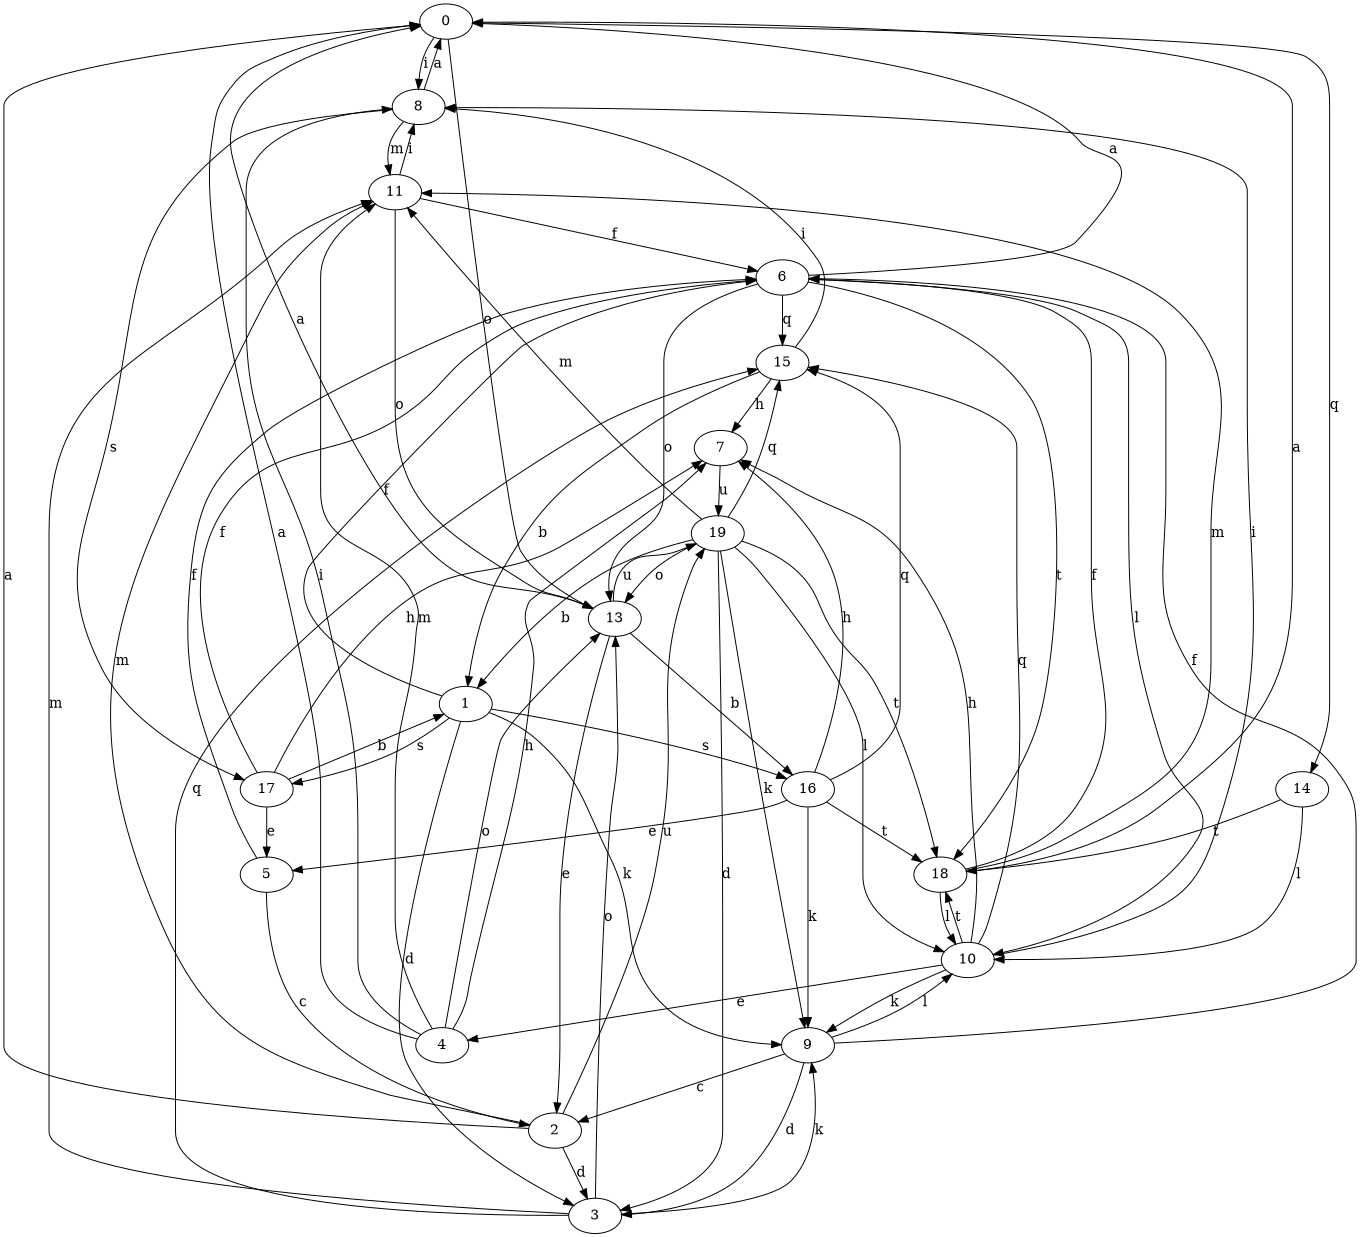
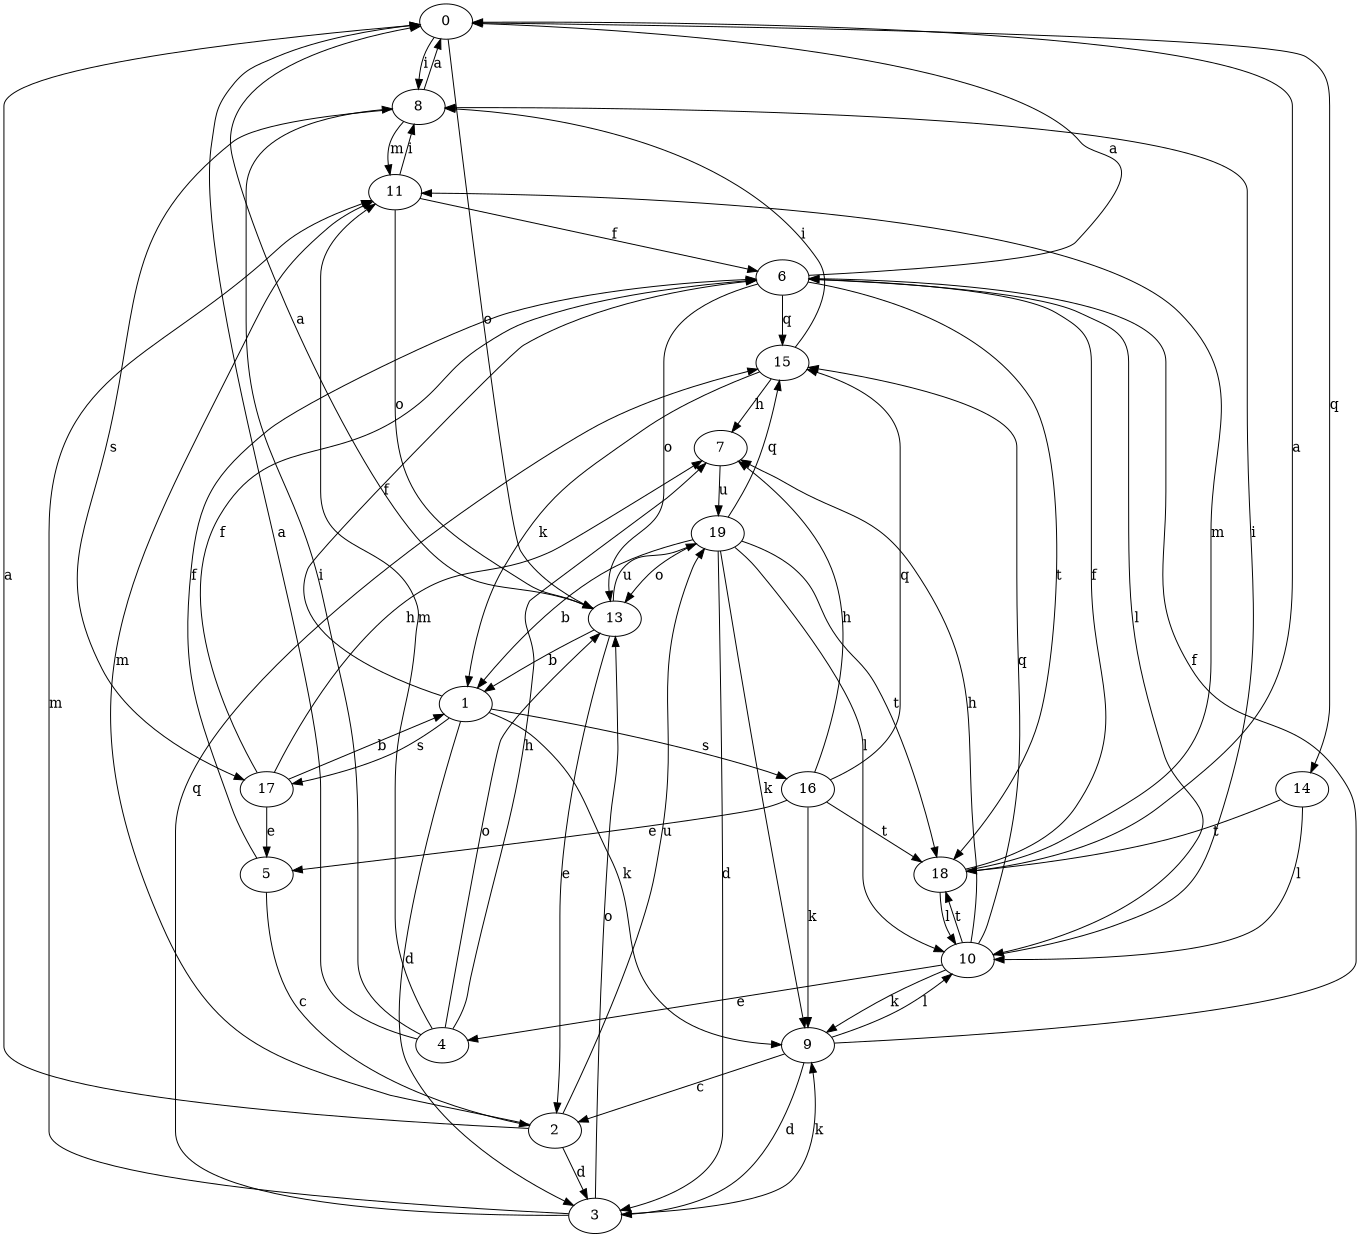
edge "19" -> "11": removed, label "m"
edge "15" -> "1": label "b" -> "k"
edge "13" -> "16": now "13" -> "1"
